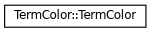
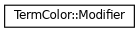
node "TermColor::TermColor": label "TermColor::TermColor" -> "TermColor::Modifier"
